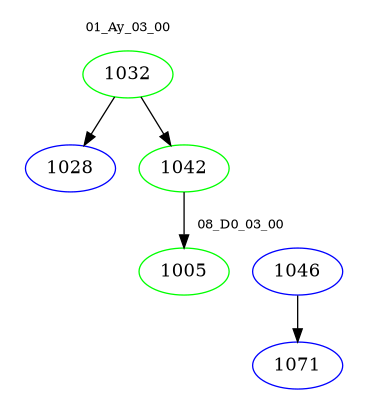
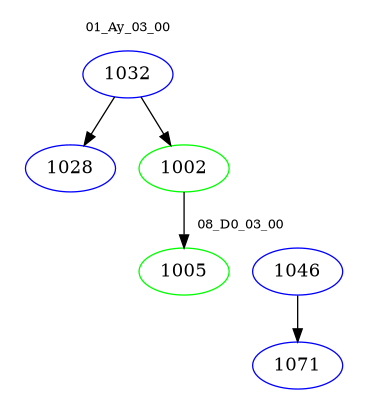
node "1032": color green -> blue
node "1042": label "1042" -> "1002"
